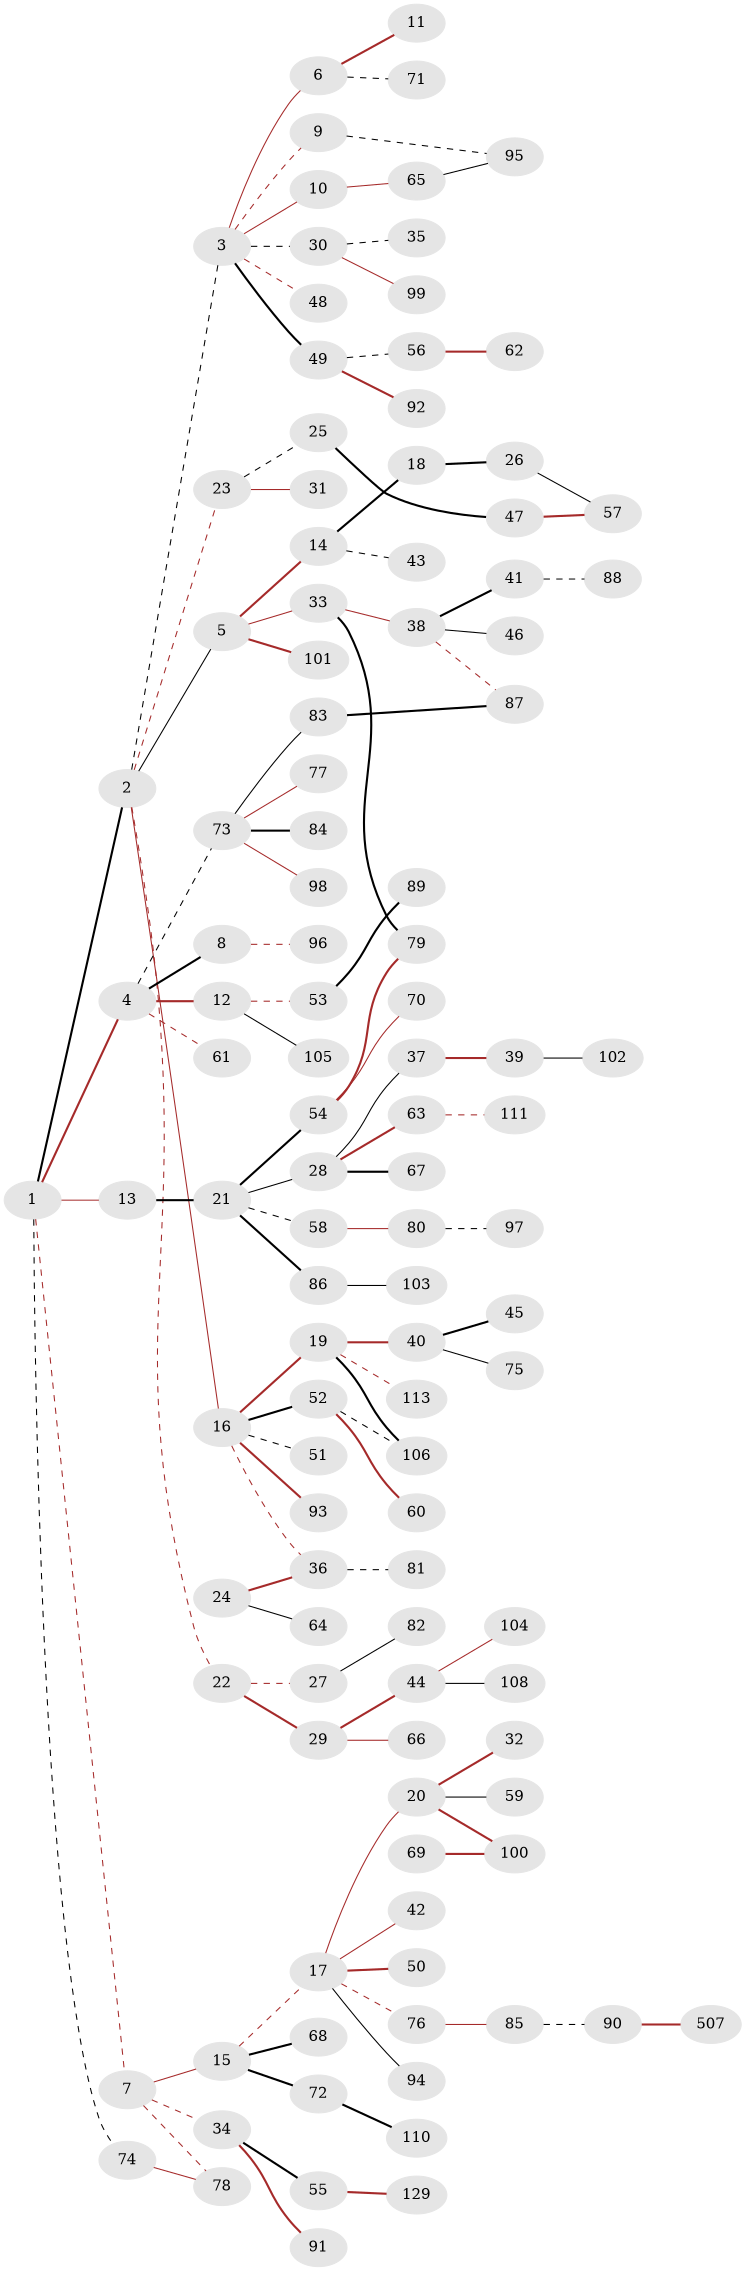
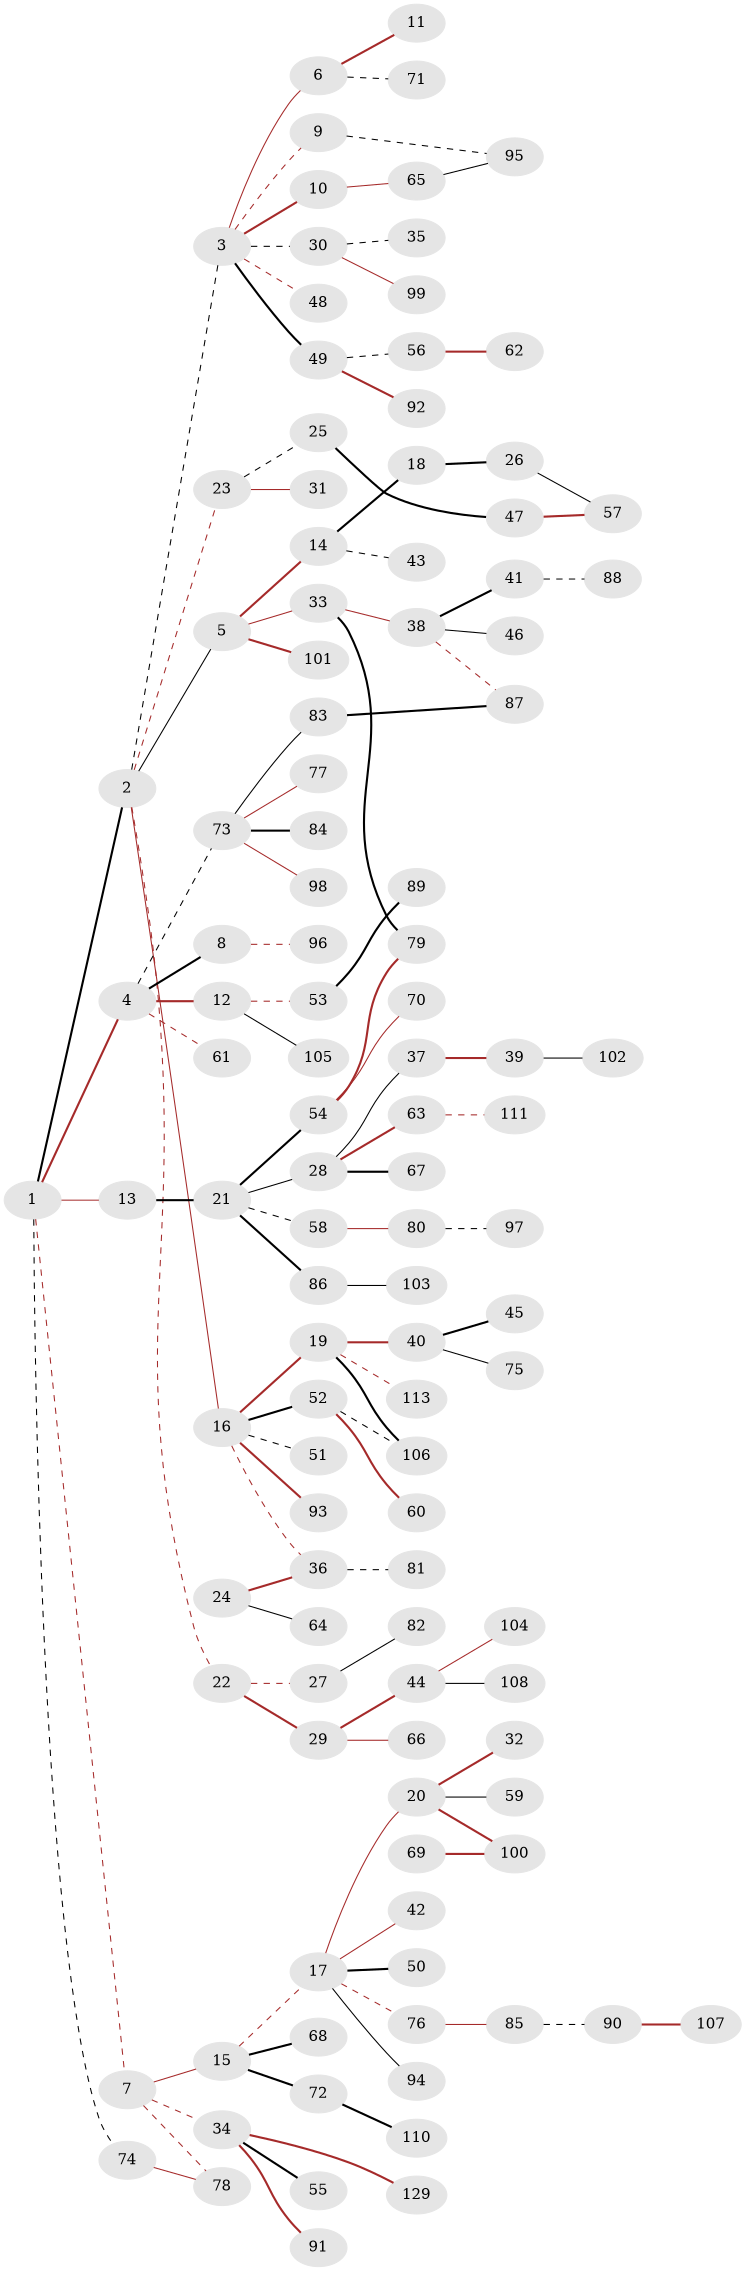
edge "10" -- "3": style solid -> bold
edge "50" -- "17": color brown -> black
node "507": label "507" -> "107"
edge "55" -- "129": now "34" -- "129"
